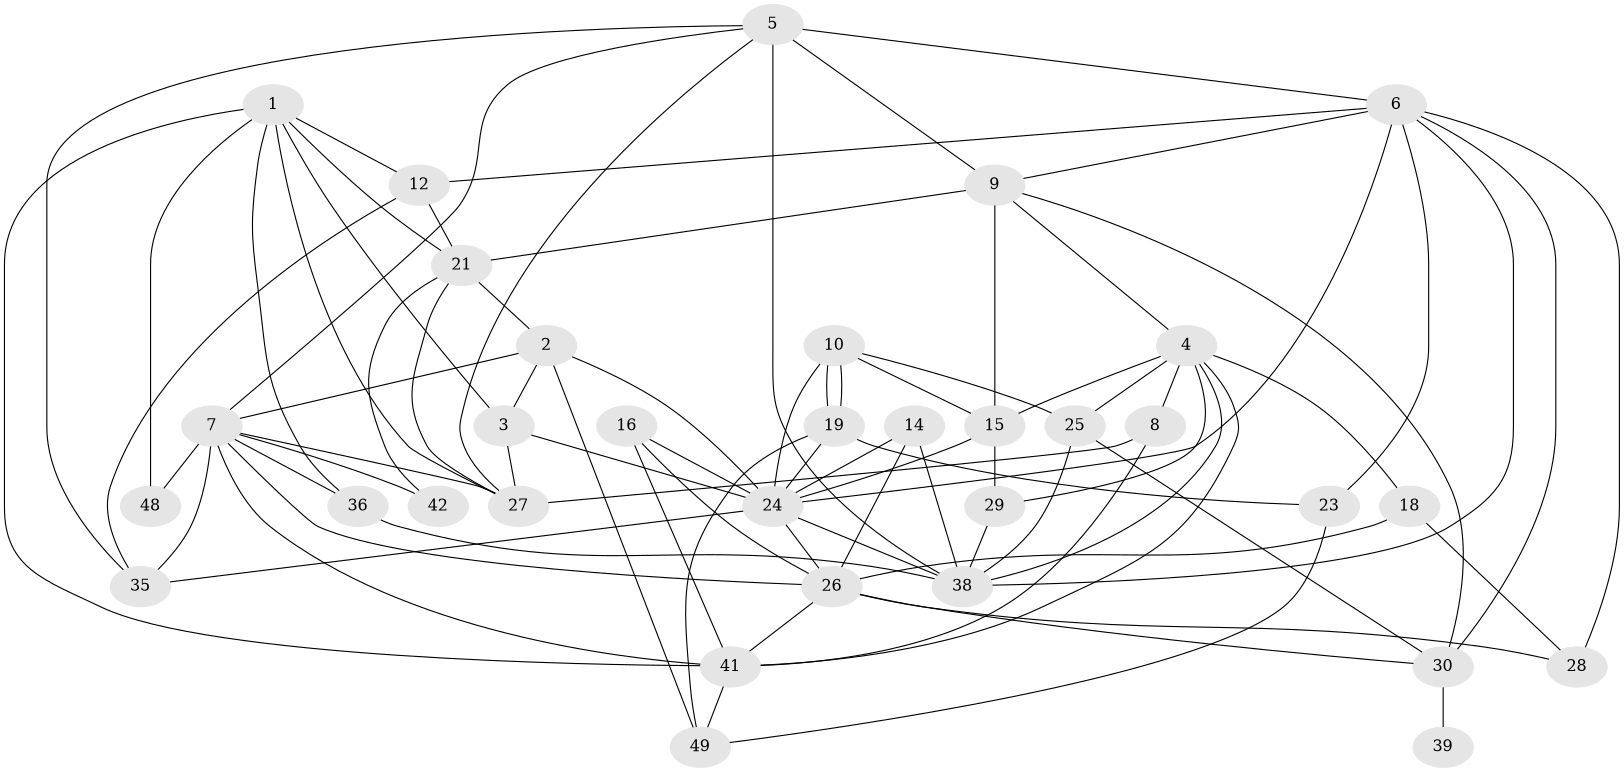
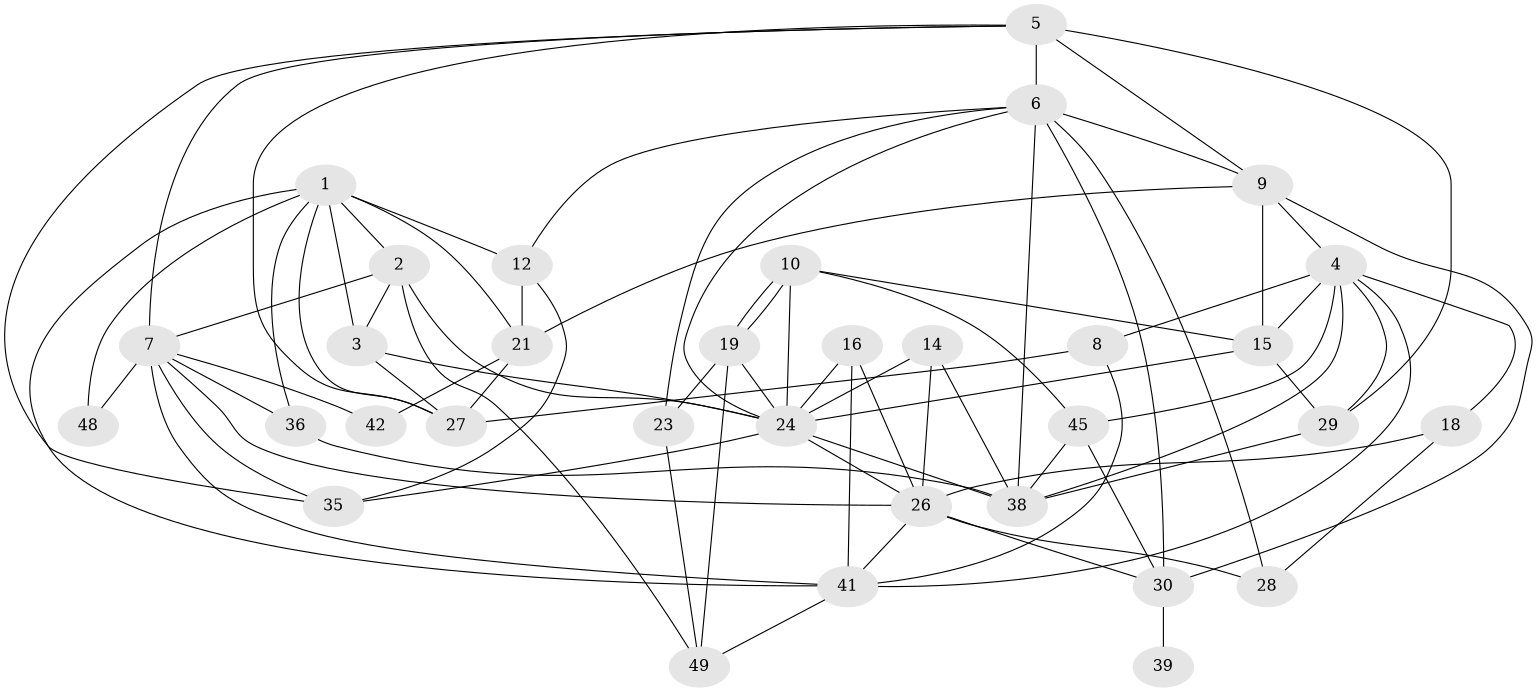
edge "21" -- "2": now "1" -- "2"
edge "5" -- "38": now "5" -- "29"
node "25": label "25" -> "45"
edge "7" -- "27": removed
